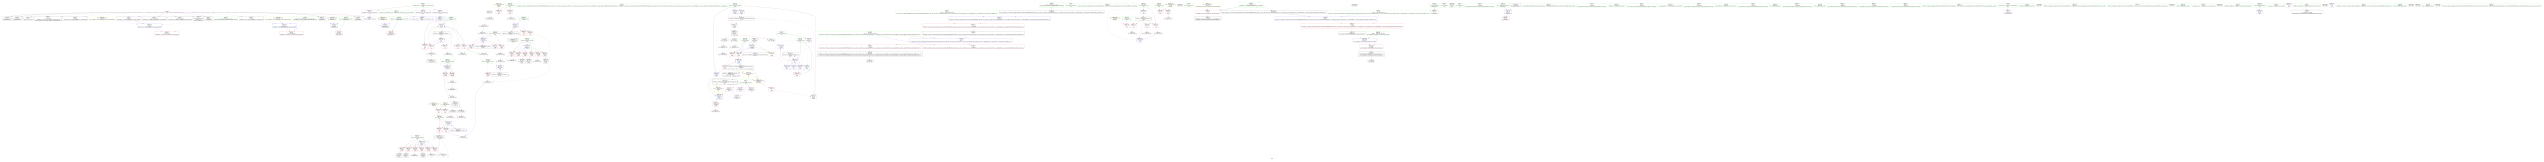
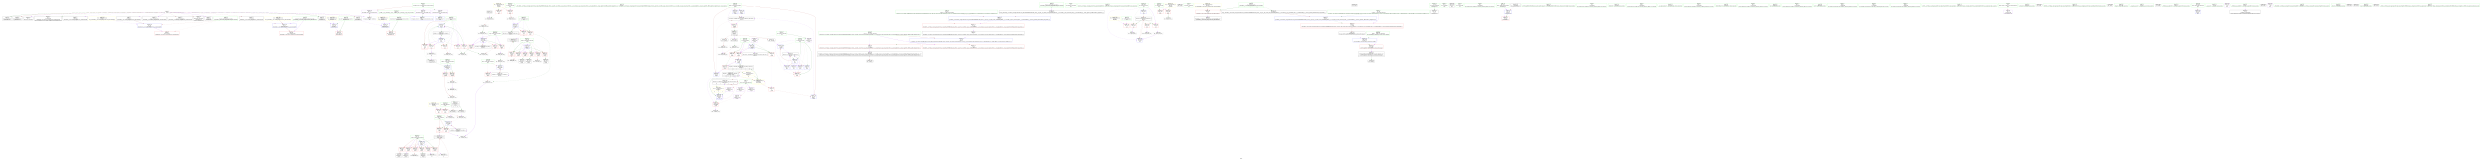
node "NodeID: 44": removed
